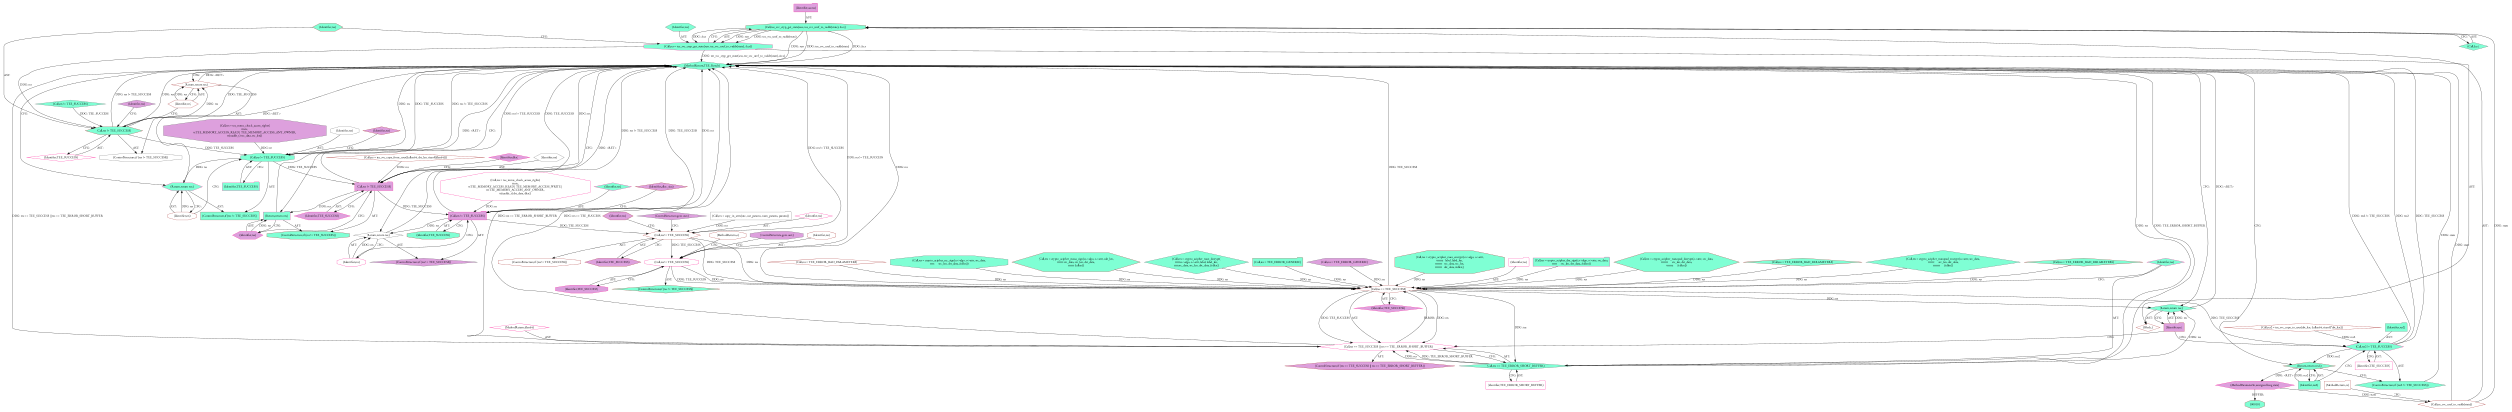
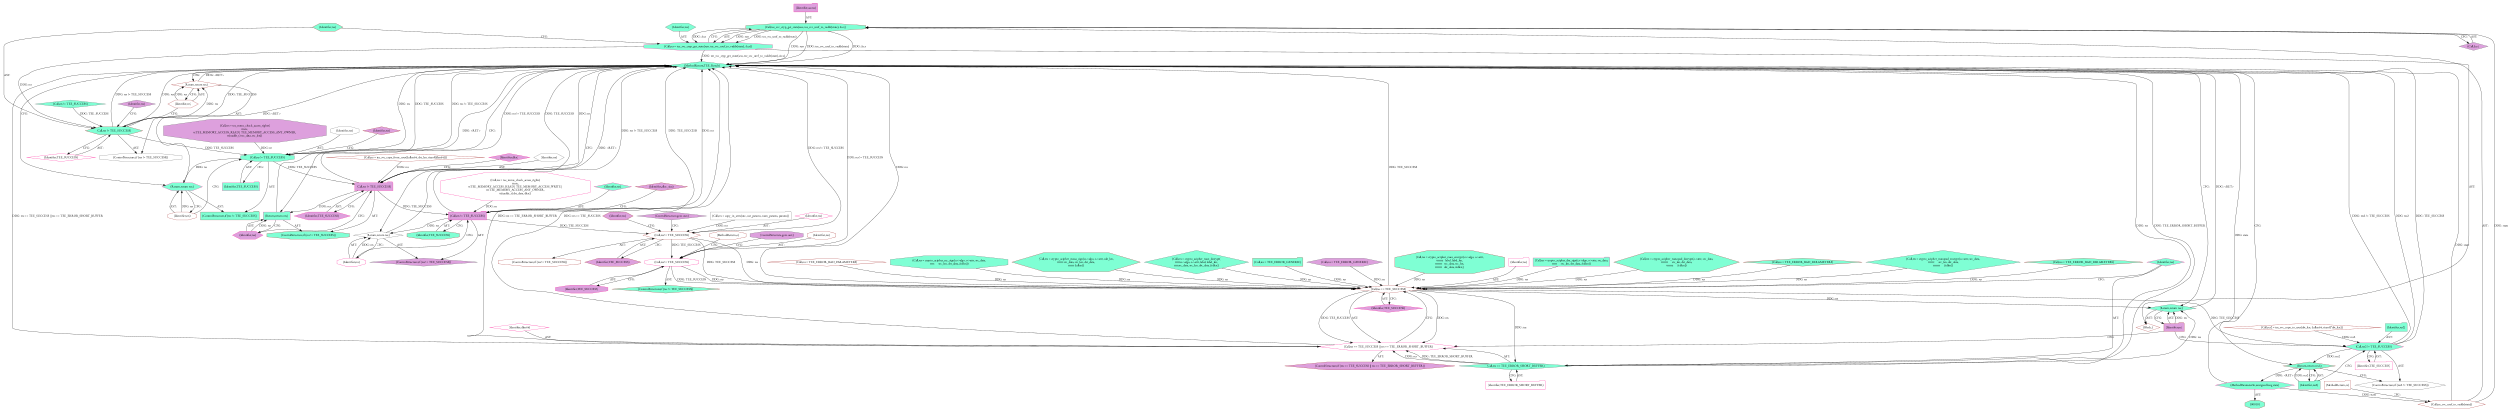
node "(Call,&cs)": fillcolor aquamarine -> plum
edge "(ControlStructure,if (res2 != TEE_SUCCESS))" -> "(MethodReturn,TEE_Result)": now "(MethodParameterIn,unsigned long state)" -> "(MethodReturn,TEE_Result)"
edge "(Call,res == TEE_SUCCESS || res == TEE_ERROR_SHORT_BUFFER)" -> "(Call,res == TEE_SUCCESS)": label "ERROR: " -> "CFG: "
node "(MethodReturn,dlen64)": label "(MethodReturn,dlen64)" -> "(Identifier,dlen64)"
edge "(Call,res == TEE_SUCCESS || res == TEE_ERROR_SHORT_BUFFER)" -> "(Call,res == TEE_ERROR_SHORT_BUFFER)": removed, label "CFG:"
node "(MethodParameterIn,unsigned long state)": fillcolor plum -> aquamarine
node "(ControlStructure,if (res2 != TEE_SUCCESS))": fillcolor aquamarine -> white
edge "(MethodParameterIn,unsigned long state)" -> "1000101": label "BUFFER: " -> "AST: "
